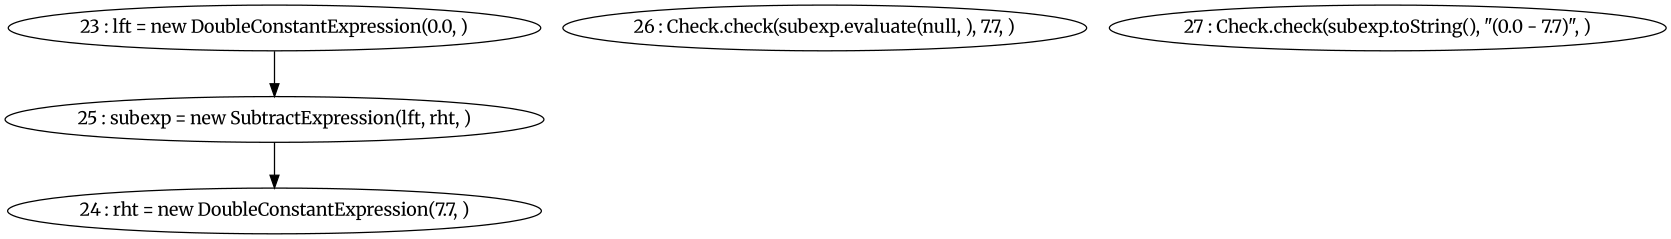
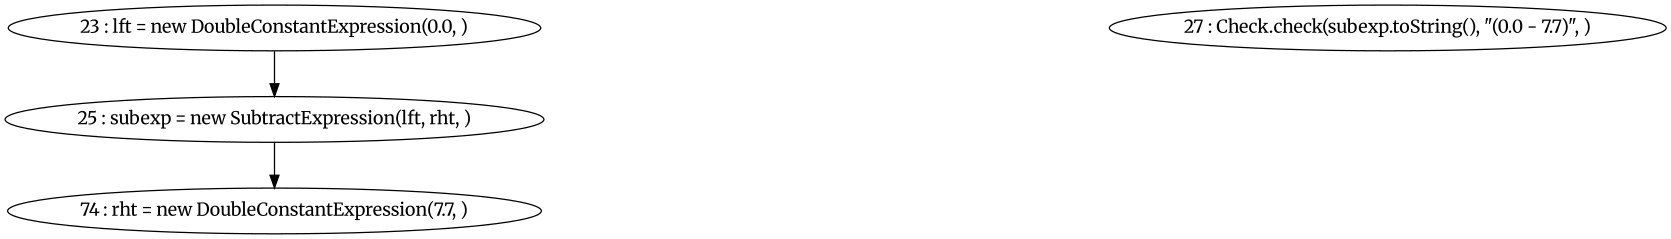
node "26 : Check.check(subexp.evaluate(null, ), 7.7, )": removed
node "24 : rht = new DoubleConstantExpression(7.7, )": label "24 : rht = new DoubleConstantExpression(7.7, )" -> "74 : rht = new DoubleConstantExpression(7.7, )"
